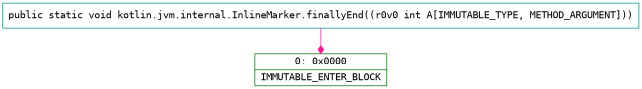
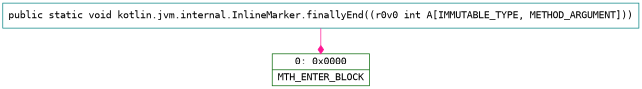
node "0: 0x0000": text "IMMUTABLE_ENTER_BLOCK" -> "MTH_ENTER_BLOCK"
